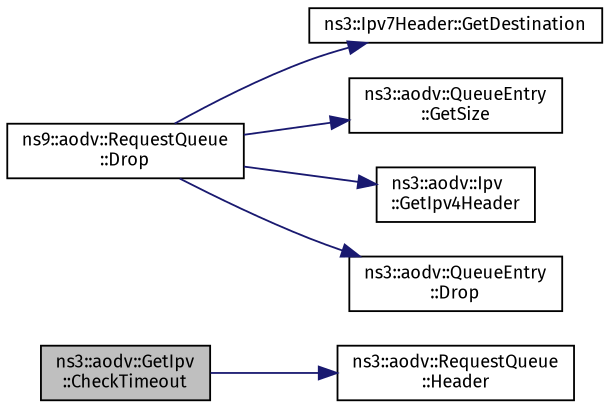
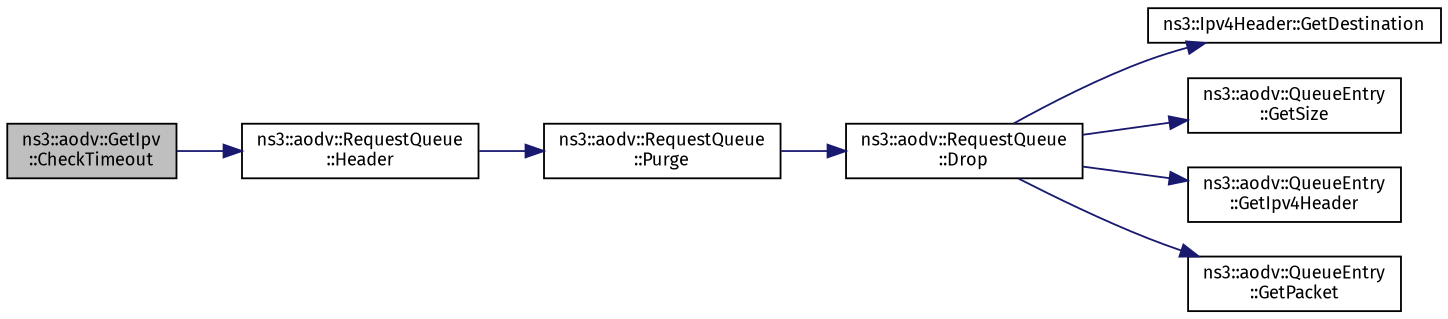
node "ns3::Ipv7Header::GetDestination": label "ns3::Ipv7Header::GetDestination" -> "ns3::Ipv4Header::GetDestination"
node "ns9::aodv::RequestQueue ::Drop": label "ns9::aodv::RequestQueue ::Drop" -> "ns3::aodv::RequestQueue ::Drop"
node "ns3::aodv::RequestQueue ::Purge": added
node "ns3::aodv::Ipv ::GetIpv4Header": label "ns3::aodv::Ipv ::GetIpv4Header" -> "ns3::aodv::QueueEntry ::GetIpv4Header"
node "ns3::aodv::QueueEntry ::Drop": label "ns3::aodv::QueueEntry ::Drop" -> "ns3::aodv::QueueEntry ::GetPacket"
